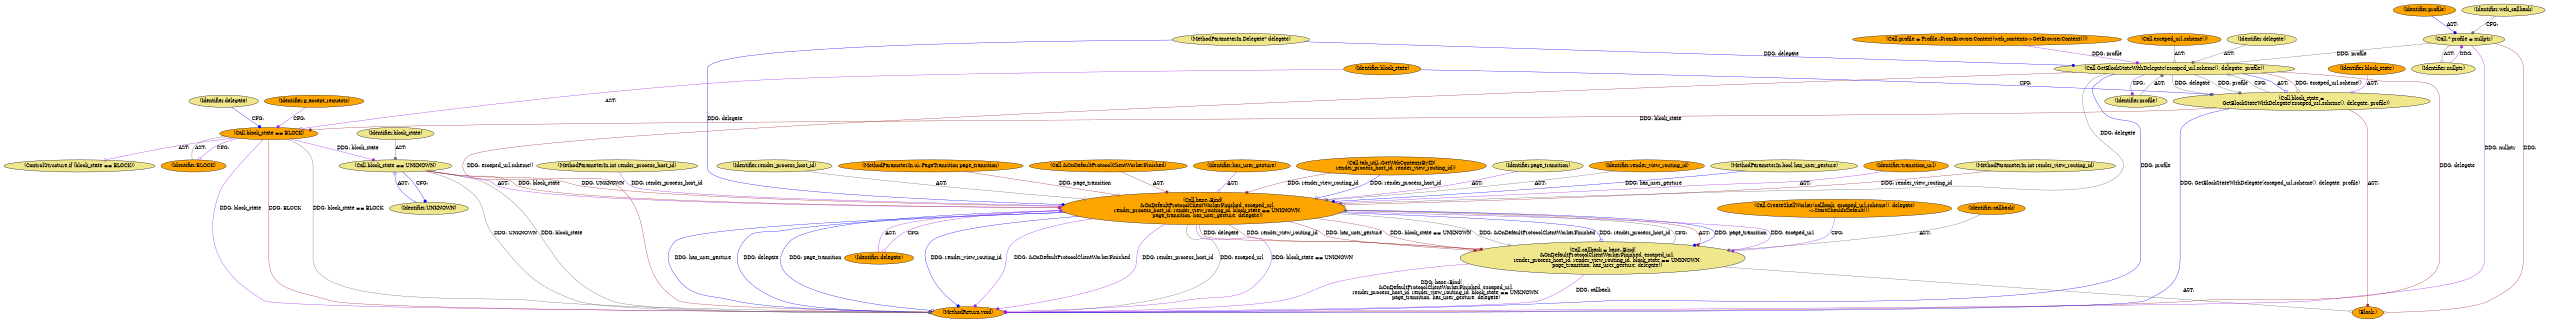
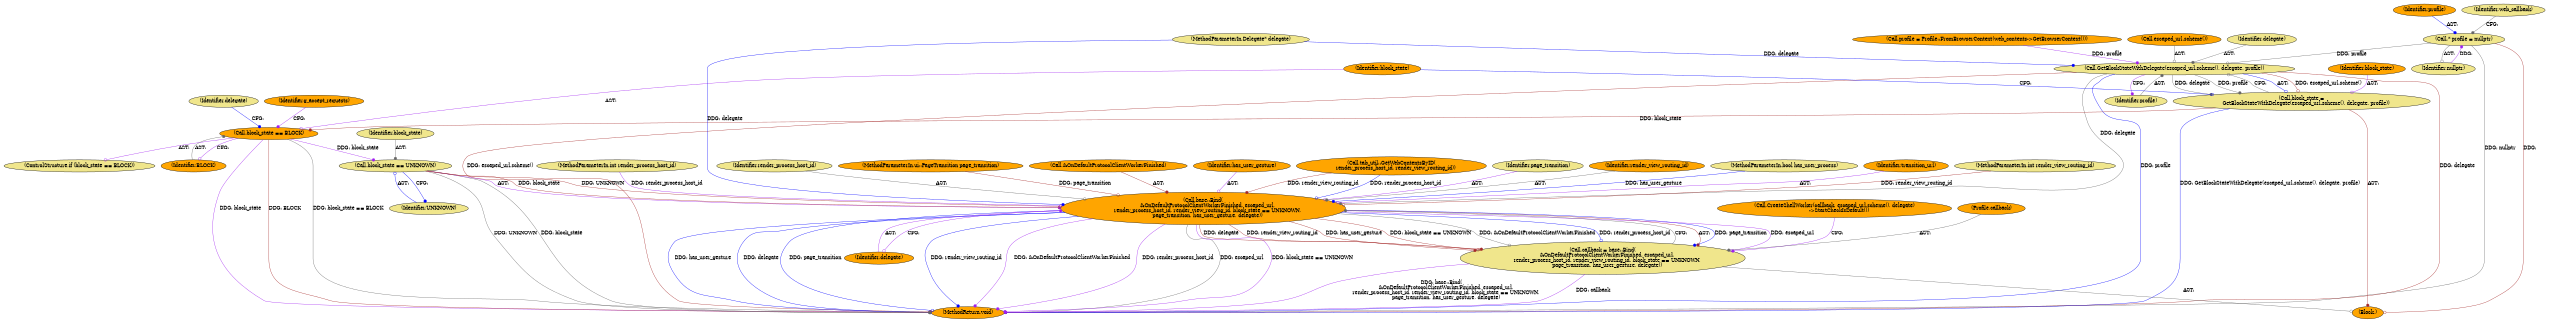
edge "(Identifier,BLOCK)" -> "(Call,block_state == BLOCK)": arrowhead odot -> dot
node "(MethodParameterIn,bool has_user_gesture)": label "(MethodParameterIn,bool has_user_gesture)" -> "(MethodParameterIn,bool has_user_process)"
node "(Identifier,callback)": label "(Identifier,callback)" -> "(Profile,callback)"
edge "(Call,* profile = nullptr)" -> "(MethodReturn,void)": color purple -> gray40
